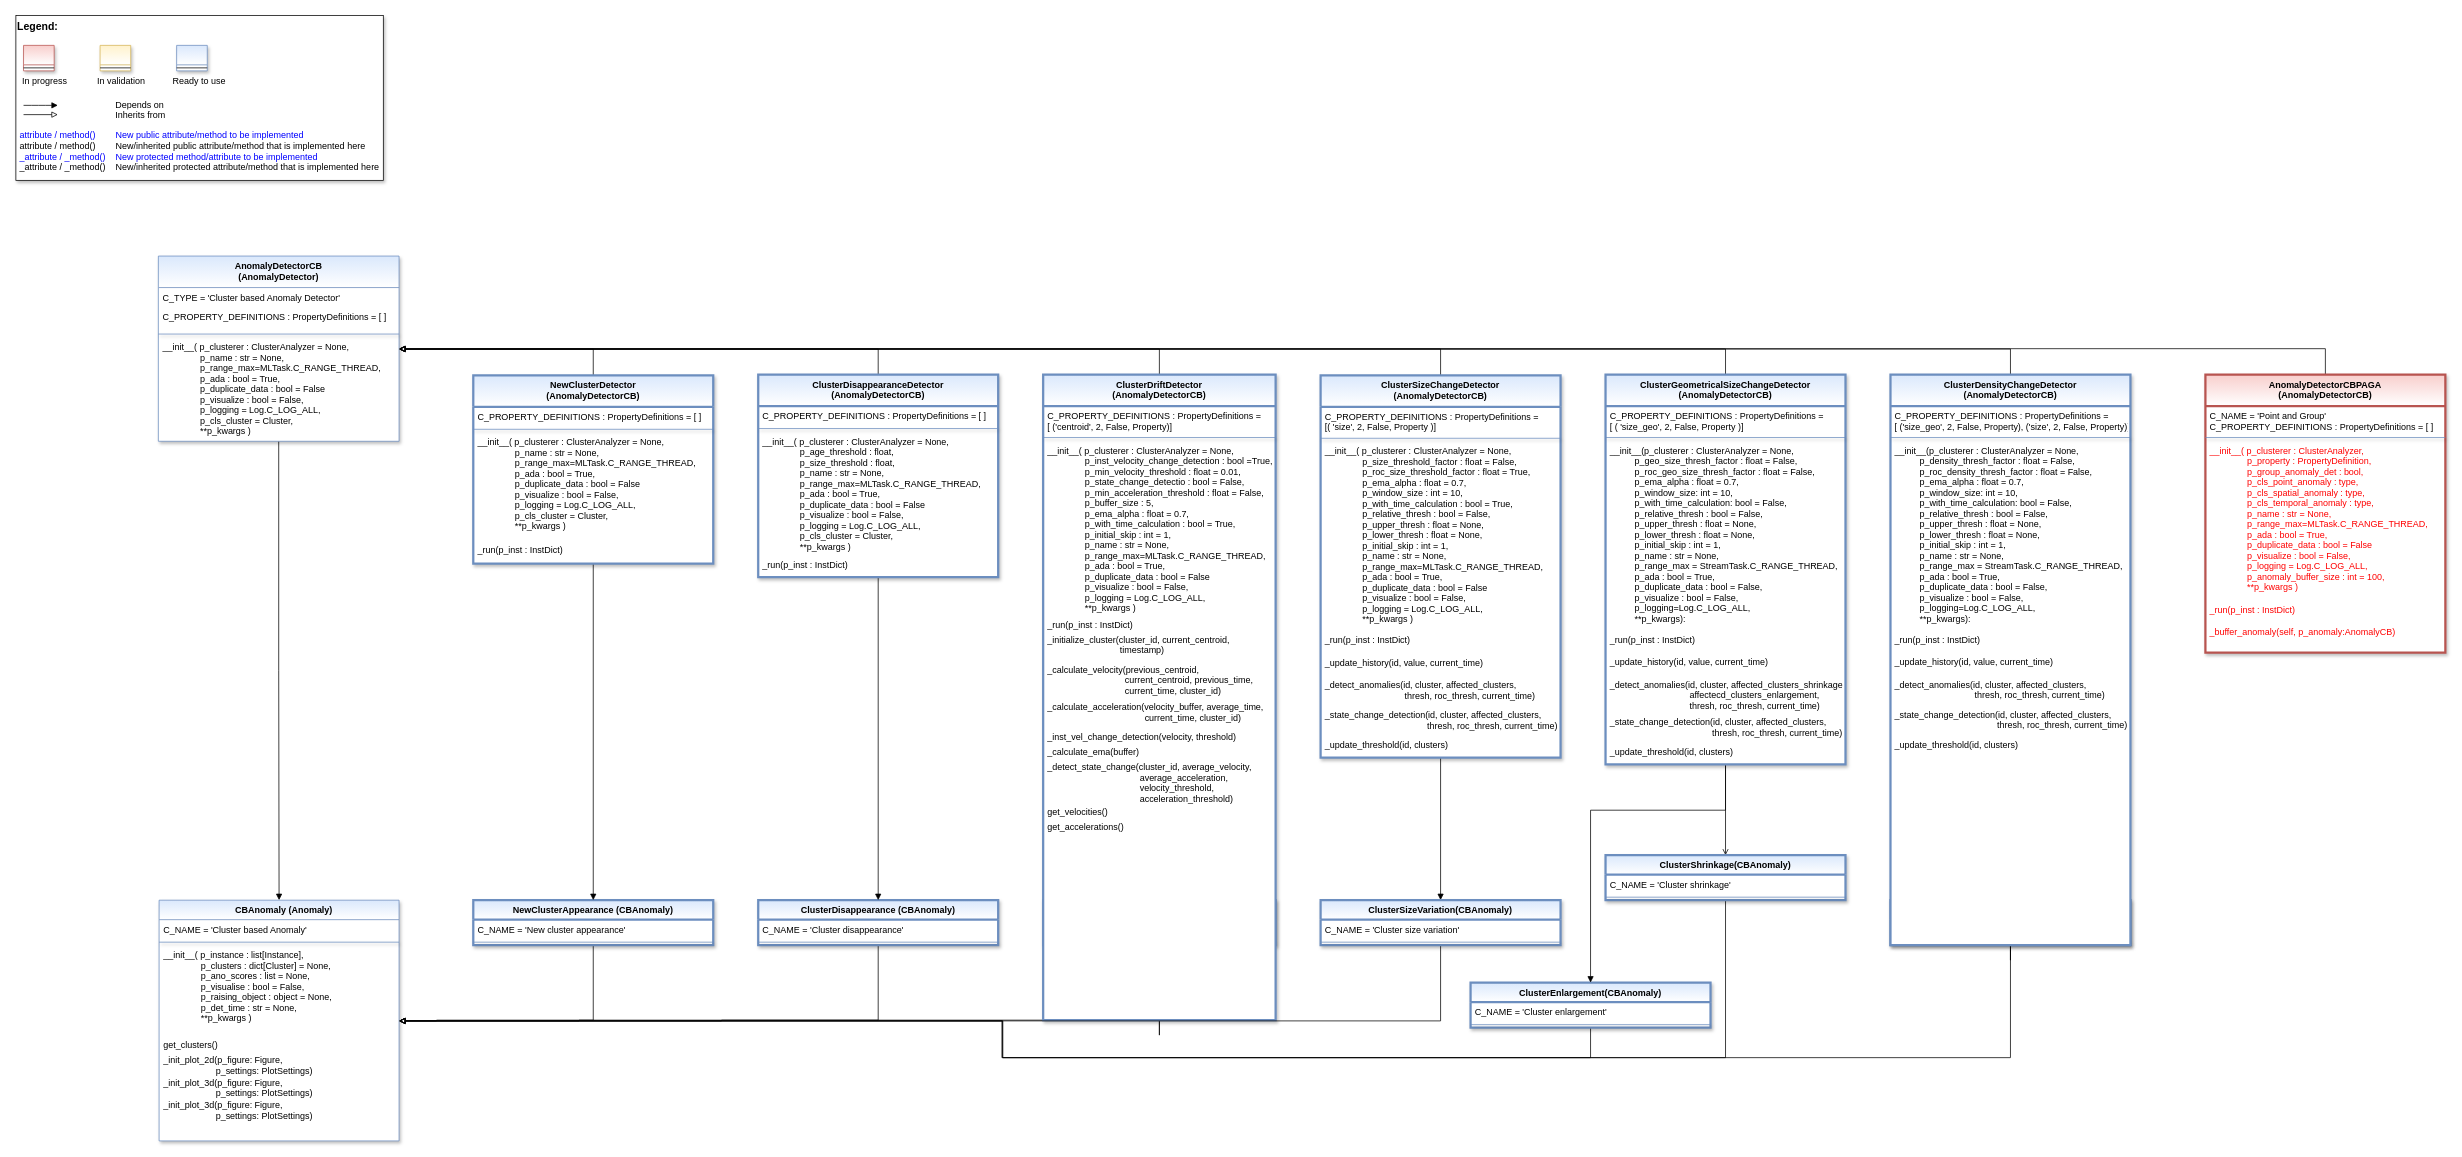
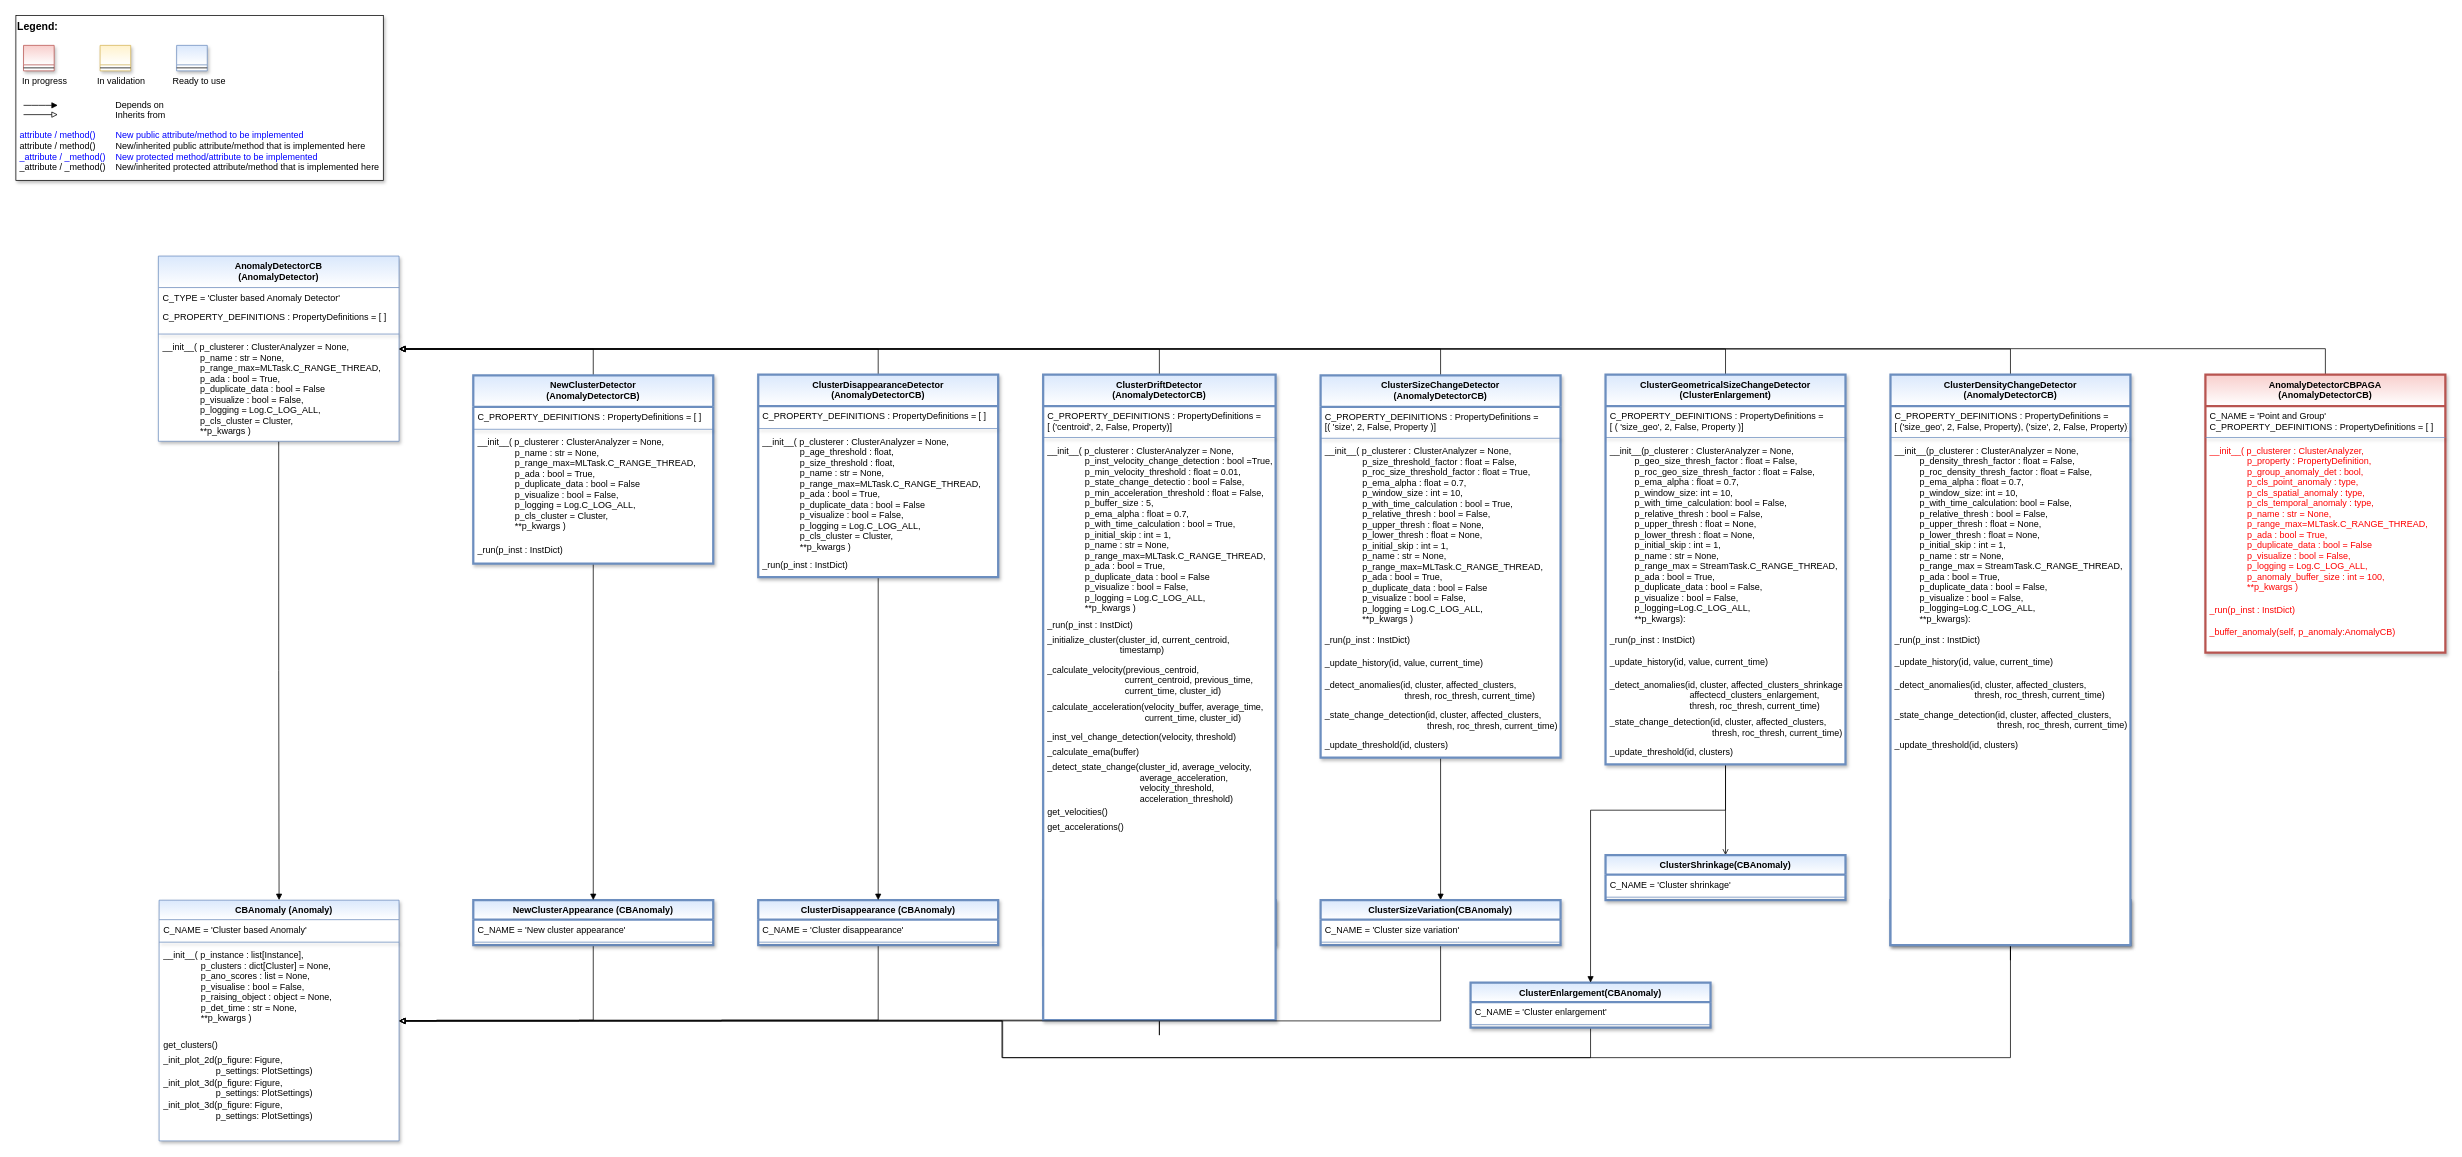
node "ClusterGeometricalSizeChangeDetector (AnomalyDetectorCB)": label "ClusterGeometricalSizeChangeDetector (AnomalyDetectorCB)" -> "ClusterGeometricalSizeChangeDetector (ClusterEnlargement)"
edge "ClusterShrinkage(CBAnomaly)" -> "CBAnomaly (Anomaly)": removed
